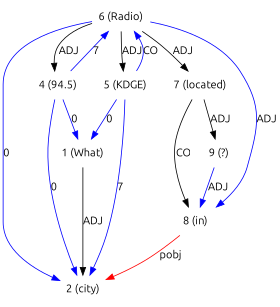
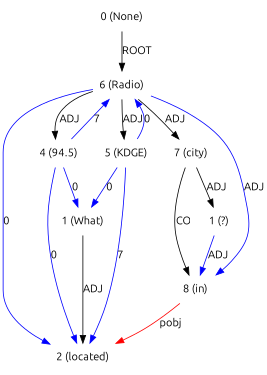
node "0 (None)": added
edge "5 (KDGE)" -> "6 (Radio)": label "CO" -> "0"
node "7 (located)": label "7 (located)" -> "7 (city)"
node "9 (?)": label "9 (?)" -> "1 (?)"
node "2 (city)": label "2 (city)" -> "2 (located)"
